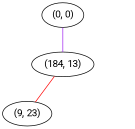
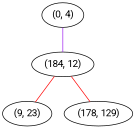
node "(0, 0)": label "(0, 0)" -> "(0, 4)"
node "(184, 13)": label "(184, 13)" -> "(184, 12)"
node "(178, 129)": added
